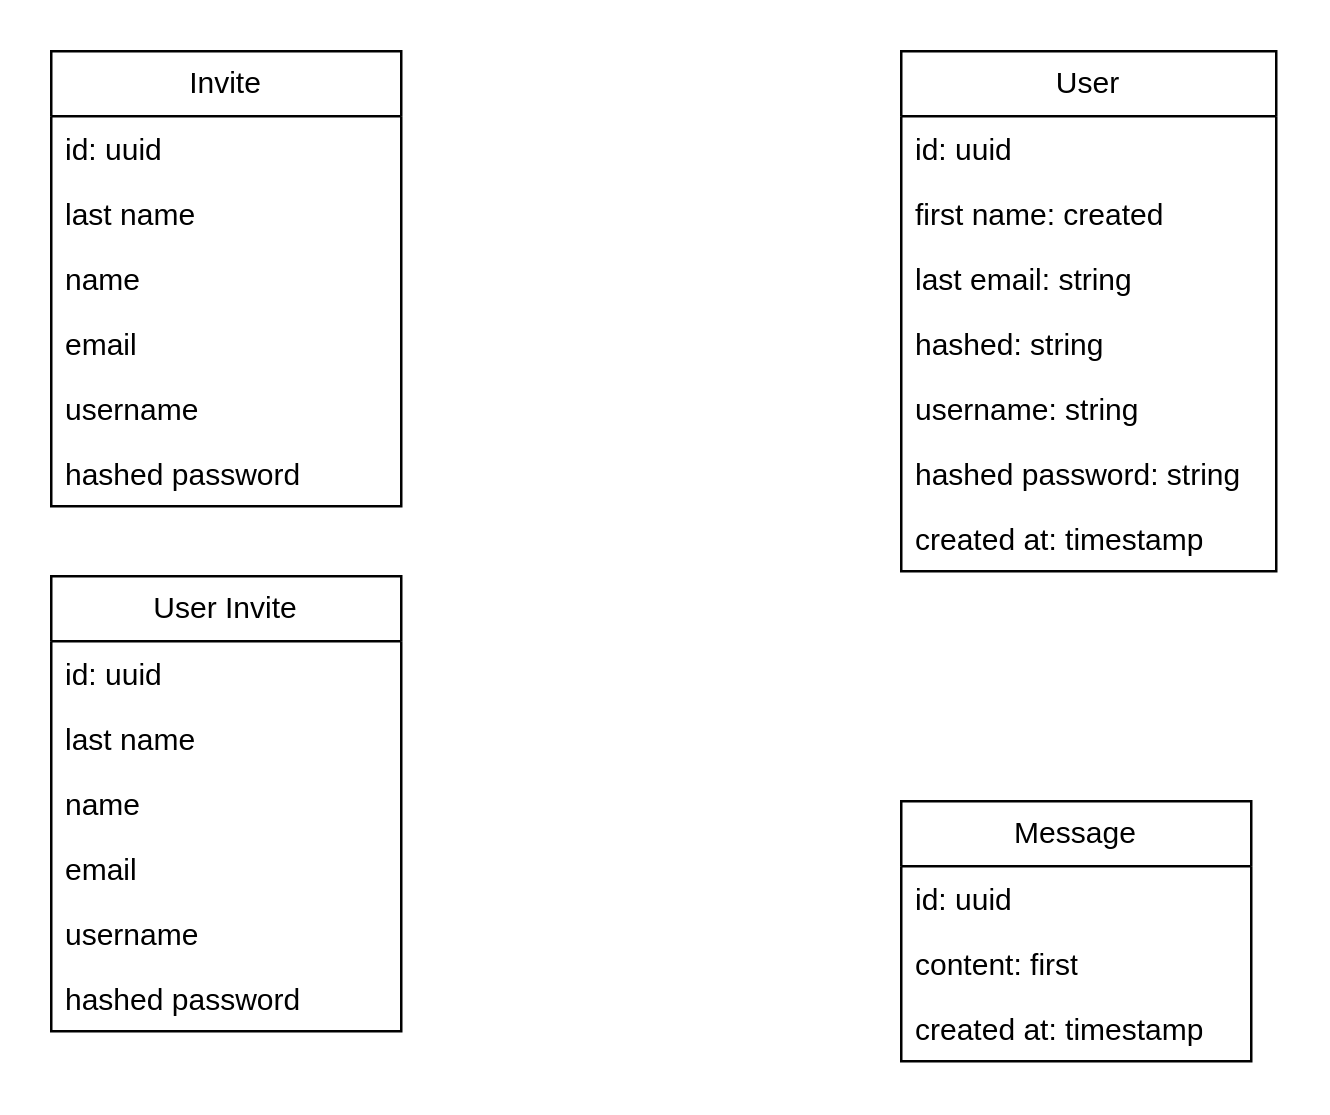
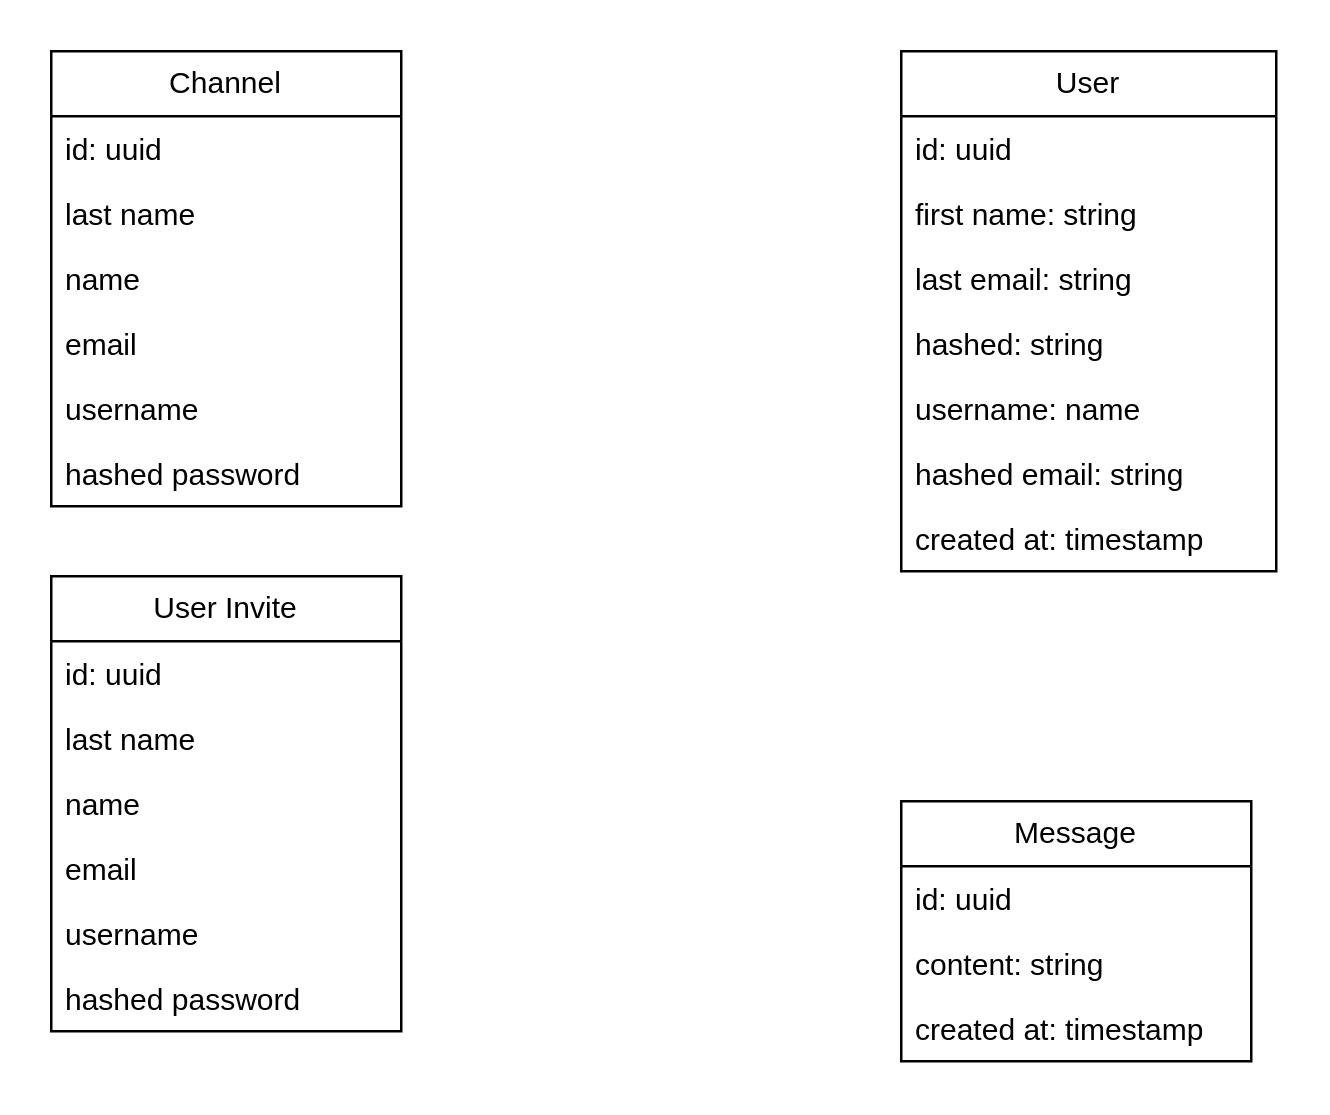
node "Invite": label "Invite" -> "Channel"
node "first name: created": label "first name: created" -> "first name: string"
node "username: string": label "username: string" -> "username: name"
node "hashed password: string": label "hashed password: string" -> "hashed email: string"
node "content: first": label "content: first" -> "content: string"
